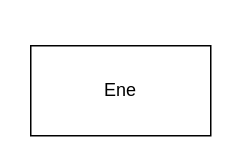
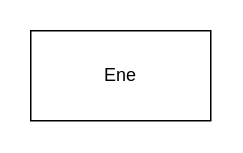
node "Ene": moved (121, 91) -> (121, 76)
